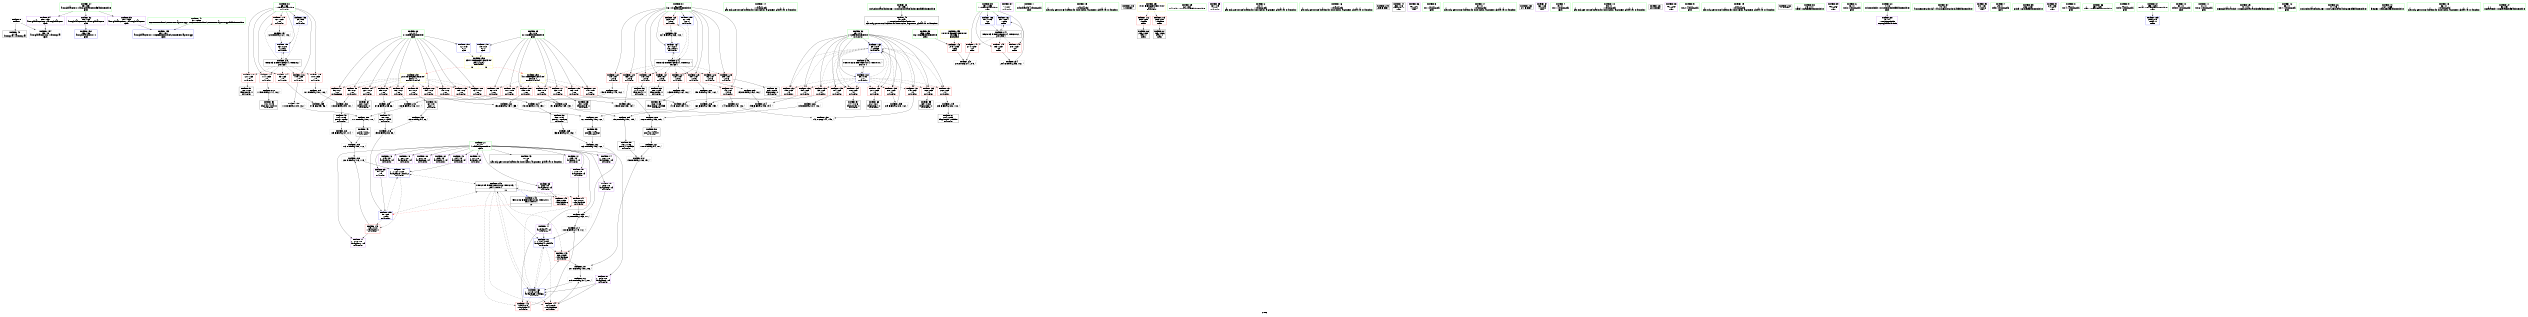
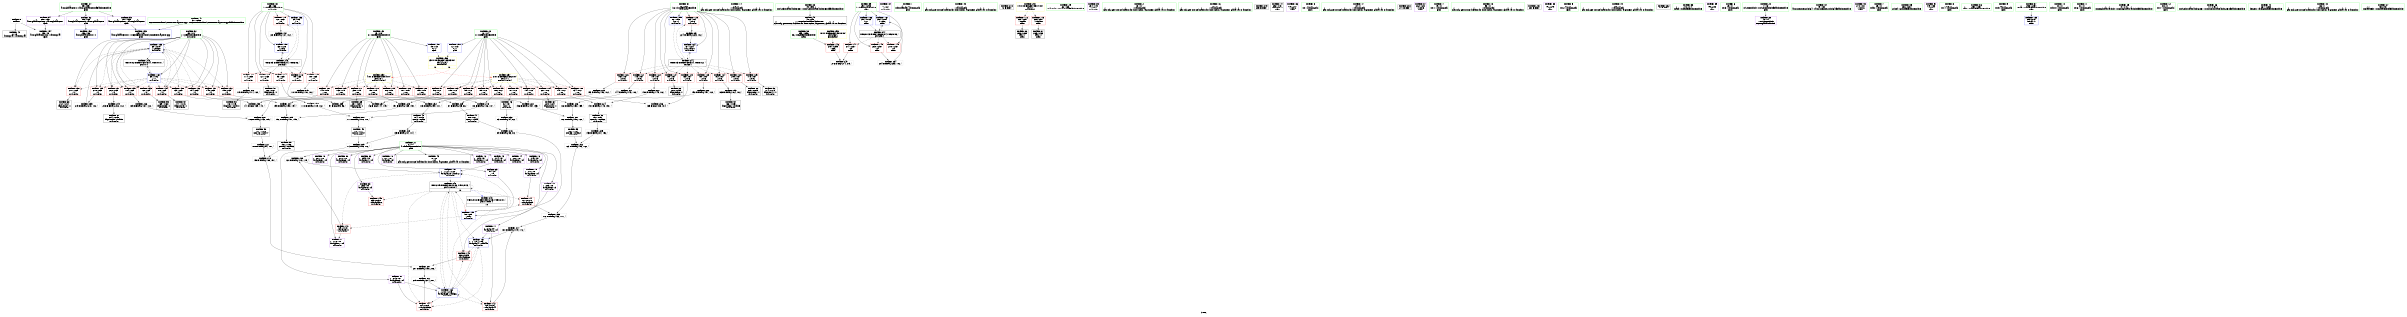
edge "NodeID: 123" -> "NodeID: 121": now "NodeID: 244" -> "NodeID: 121"
node "NodeID: 97": text "_Z4memset" -> "_Z4workv"
